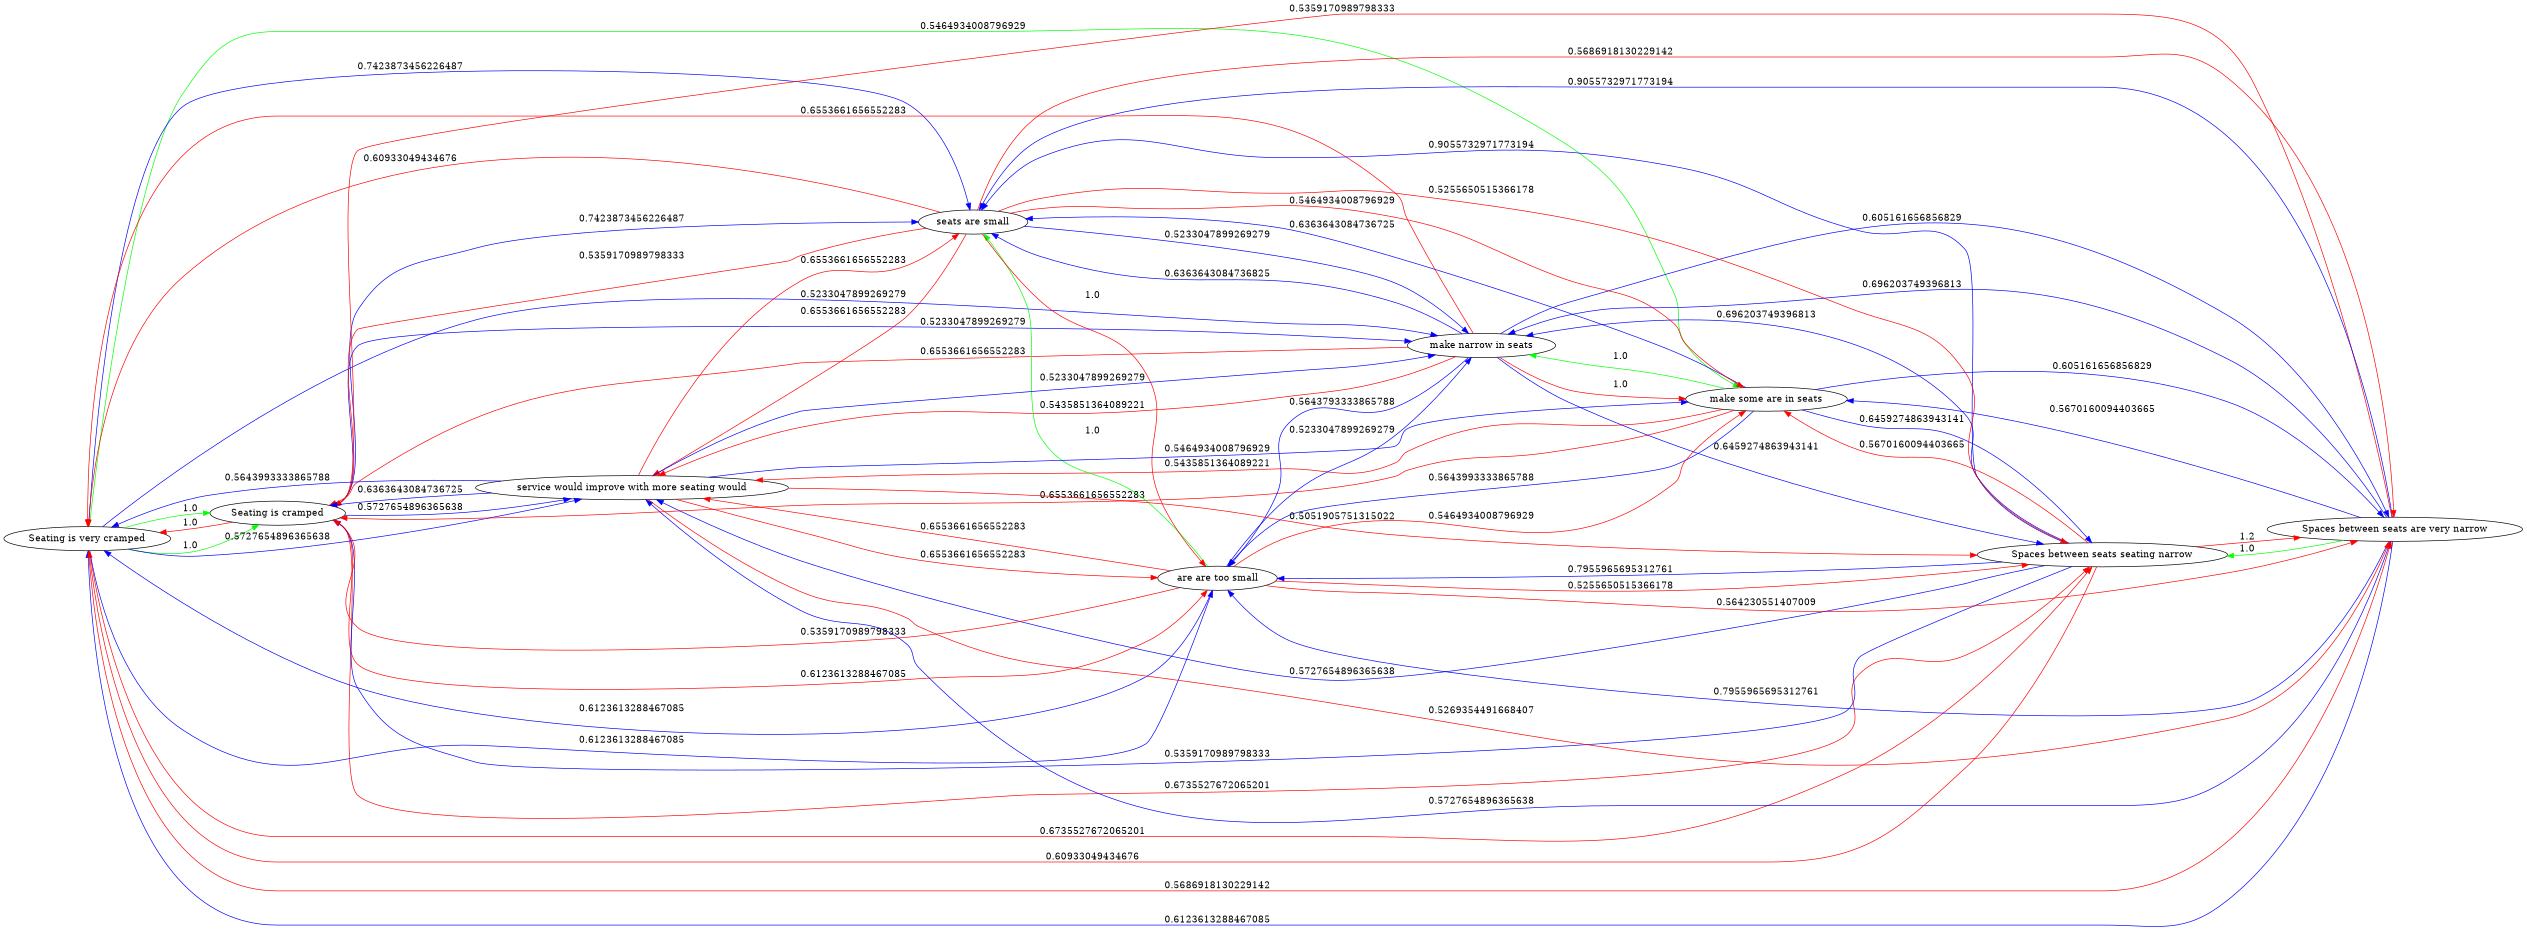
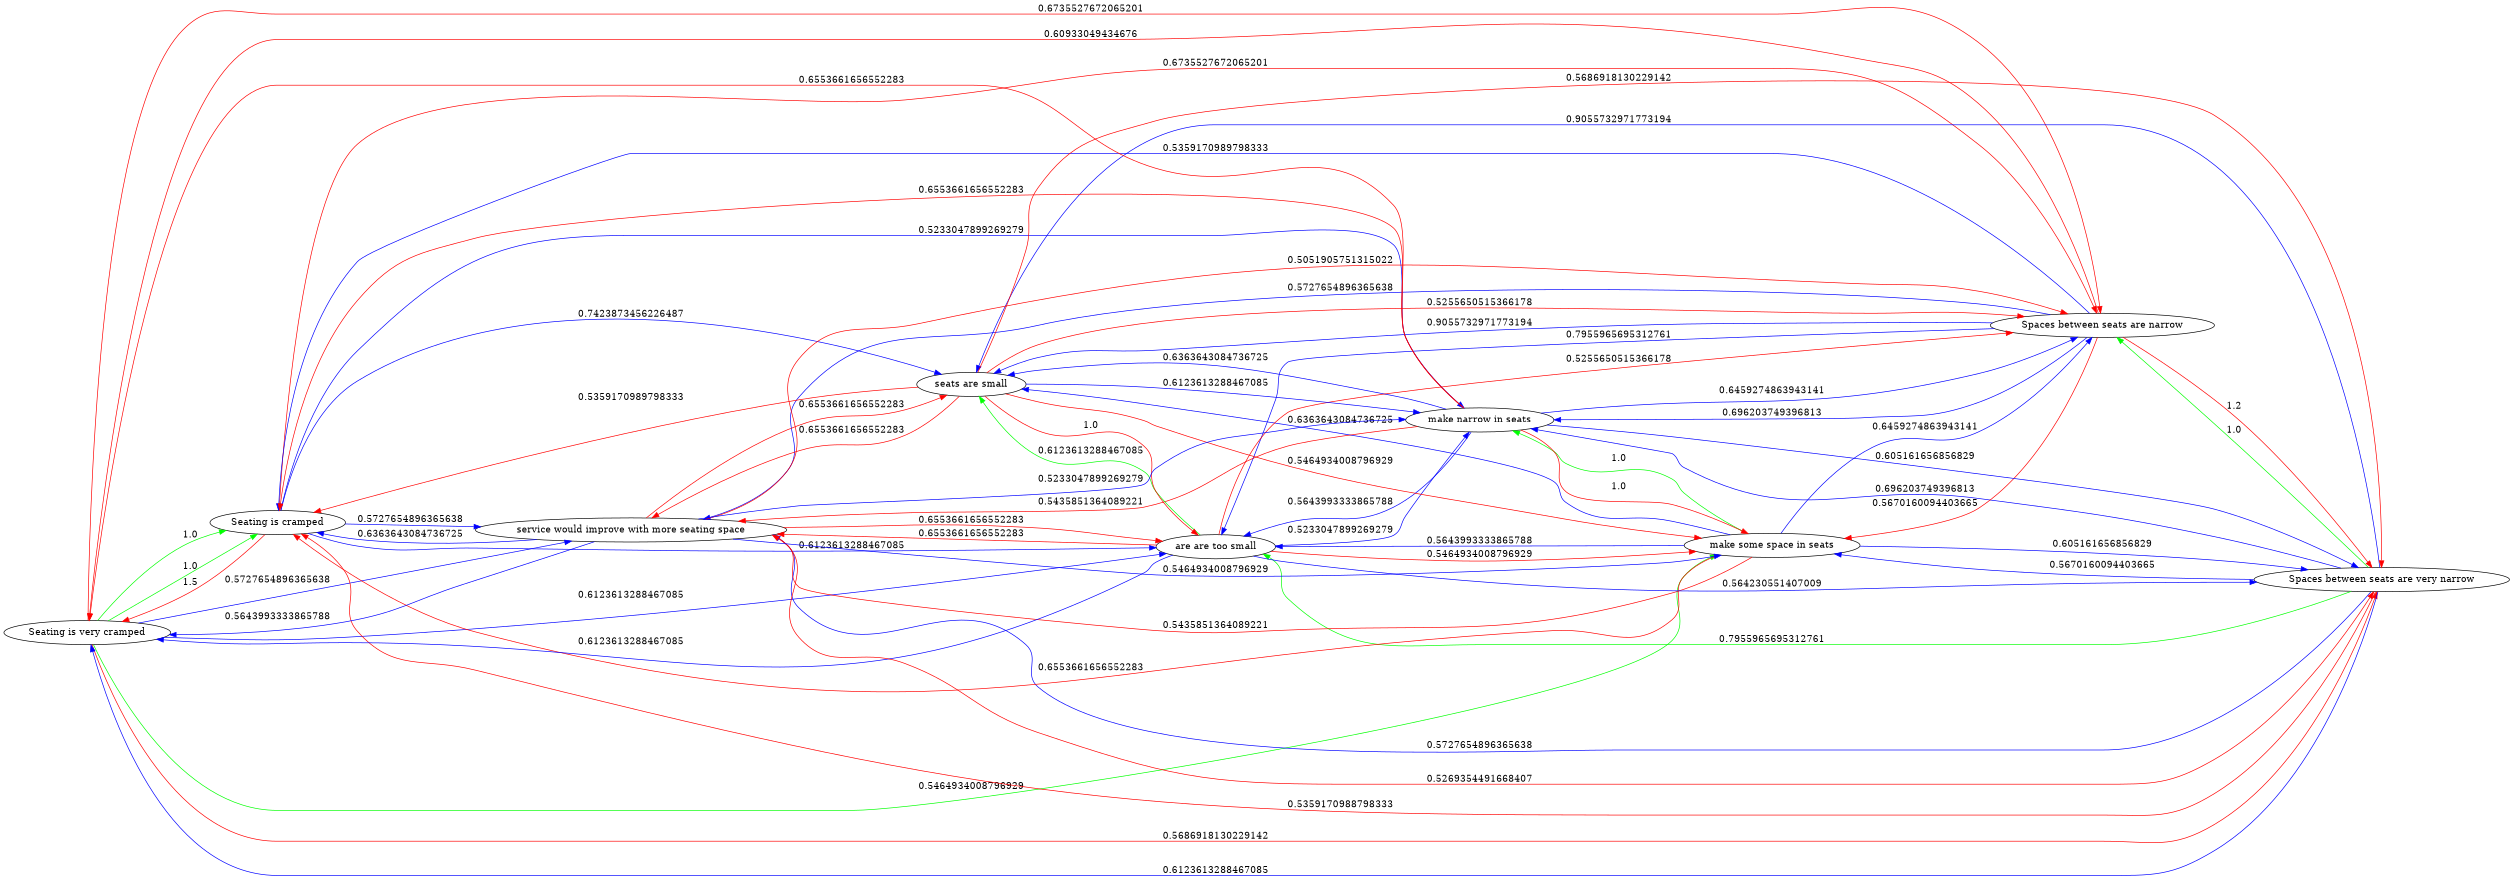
edge "Spaces between seats are very narrow" -> "Seating is cramped": label "0.5359170989798333" -> "0.5359170988798333"
edge "Seating is very cramped" -> "seats are small": removed, label "0.7423873456226487"
edge "seats are small" -> "Seating is very cramped": removed, label "0.60933049434676"
edge "seats are small" -> "make narrow in seats": label "0.5233047899269279" -> "0.6123613288467085"
edge "make narrow in seats" -> "seats are small": label "0.6363643084736825" -> "0.6363643084736725"
edge "Seating is very cramped" -> "make narrow in seats": removed, label "0.5233047899269279"
node "make some are in seats": label "make some are in seats" -> "make some space in seats"
edge "make narrow in seats" -> "are are too small": label "0.5643793333865788" -> "0.5643993333865788"
edge "are are too small" -> "seats are small": label "1.0" -> "0.6123613288467085"
node "service would improve with more seating would": label "service would improve with more seating would" -> "service would improve with more seating space"
edge "Seating is cramped" -> "Seating is very cramped": label "1.0" -> "1.5"
node "Spaces between seats seating narrow": label "Spaces between seats seating narrow" -> "Spaces between seats are narrow"
edge "are are too small" -> "Spaces between seats are very narrow": color red -> blue
edge "are are too small" -> "Seating is cramped": removed, label "0.5359170989798333"
edge "Seating is cramped" -> "are are too small": color red -> blue
edge "Spaces between seats are very narrow" -> "are are too small": color blue -> green
